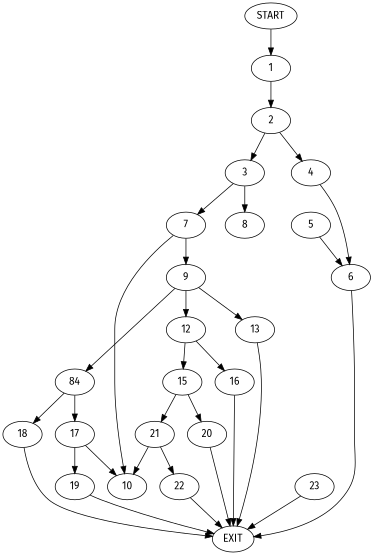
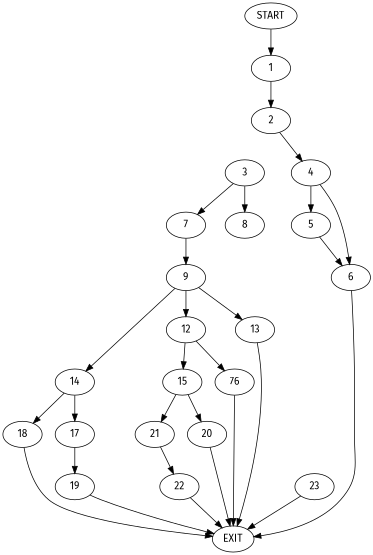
edge "2" -> "3": removed
edge "4" -> "5": added
node "84": label "84" -> "14"
node "16": label "16" -> "76"
node "10": removed
